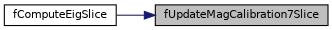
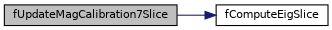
edge "fComputeEigSlice" -> "fUpdateMagCalibration7Slice": reversed
